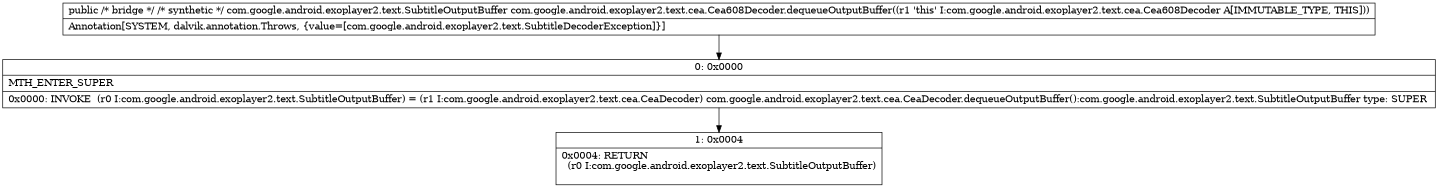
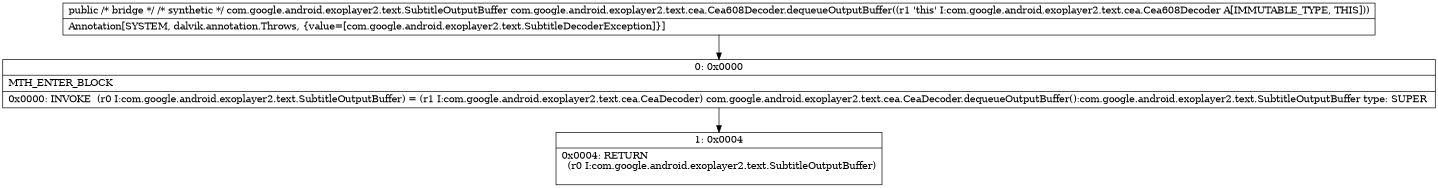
node "0: 0x0000": text "MTH_ENTER_SUPER" -> "MTH_ENTER_BLOCK"
